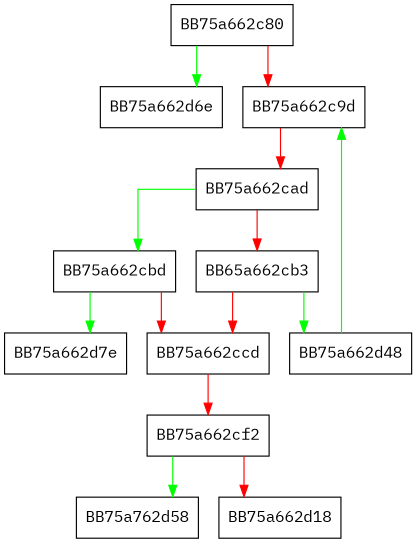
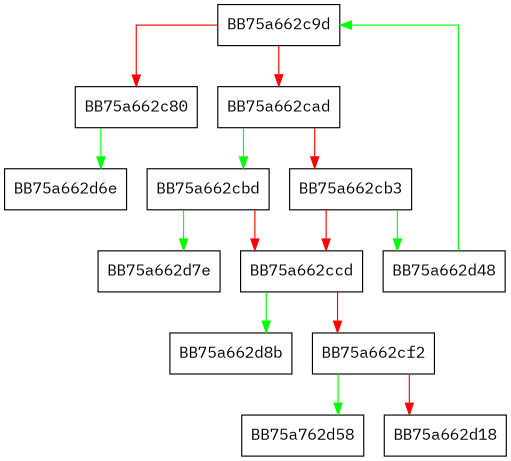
edge "BB75a662c80" -> "BB75a662c9d": reversed
node "BB65a662cb3": label "BB65a662cb3" -> "BB75a662cb3"
node "BB75a662d8b": added
